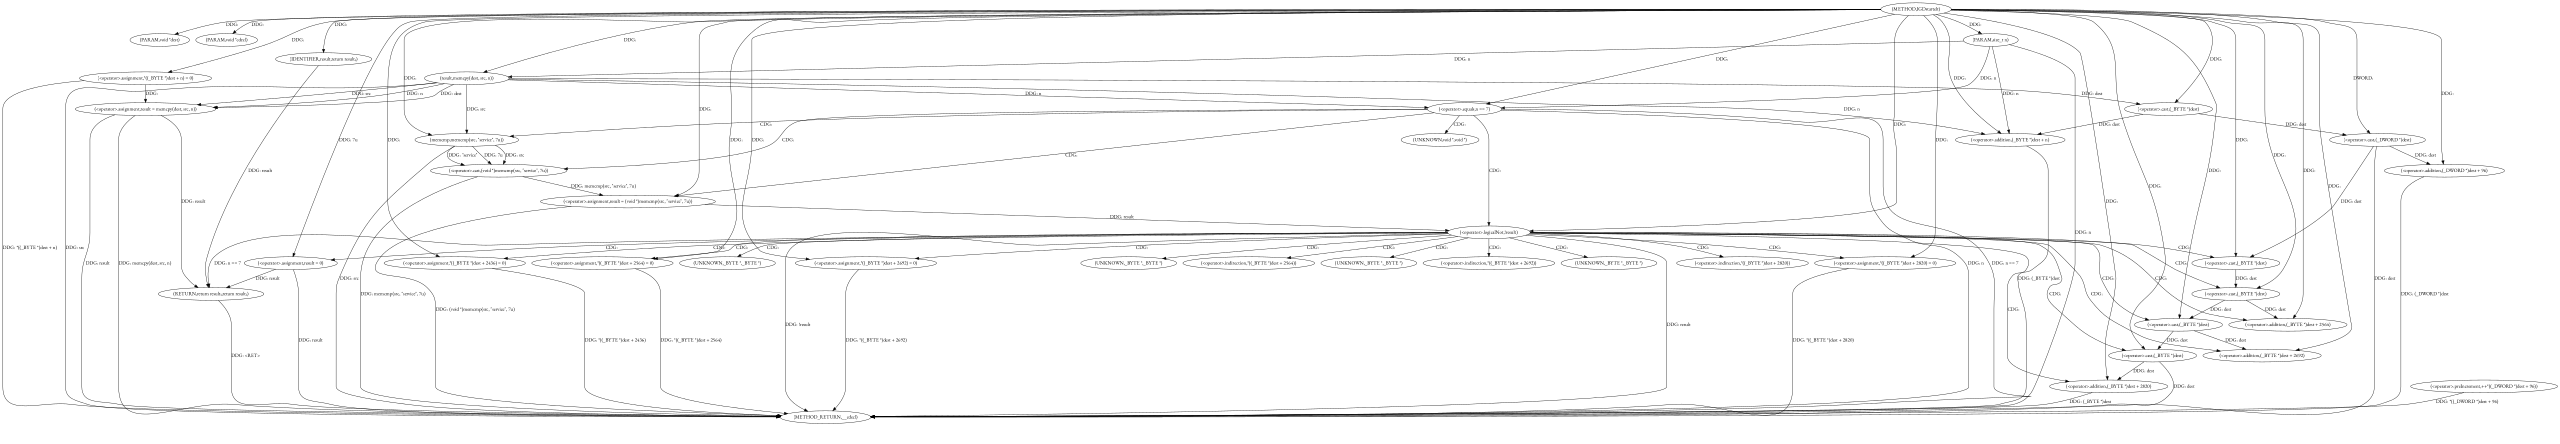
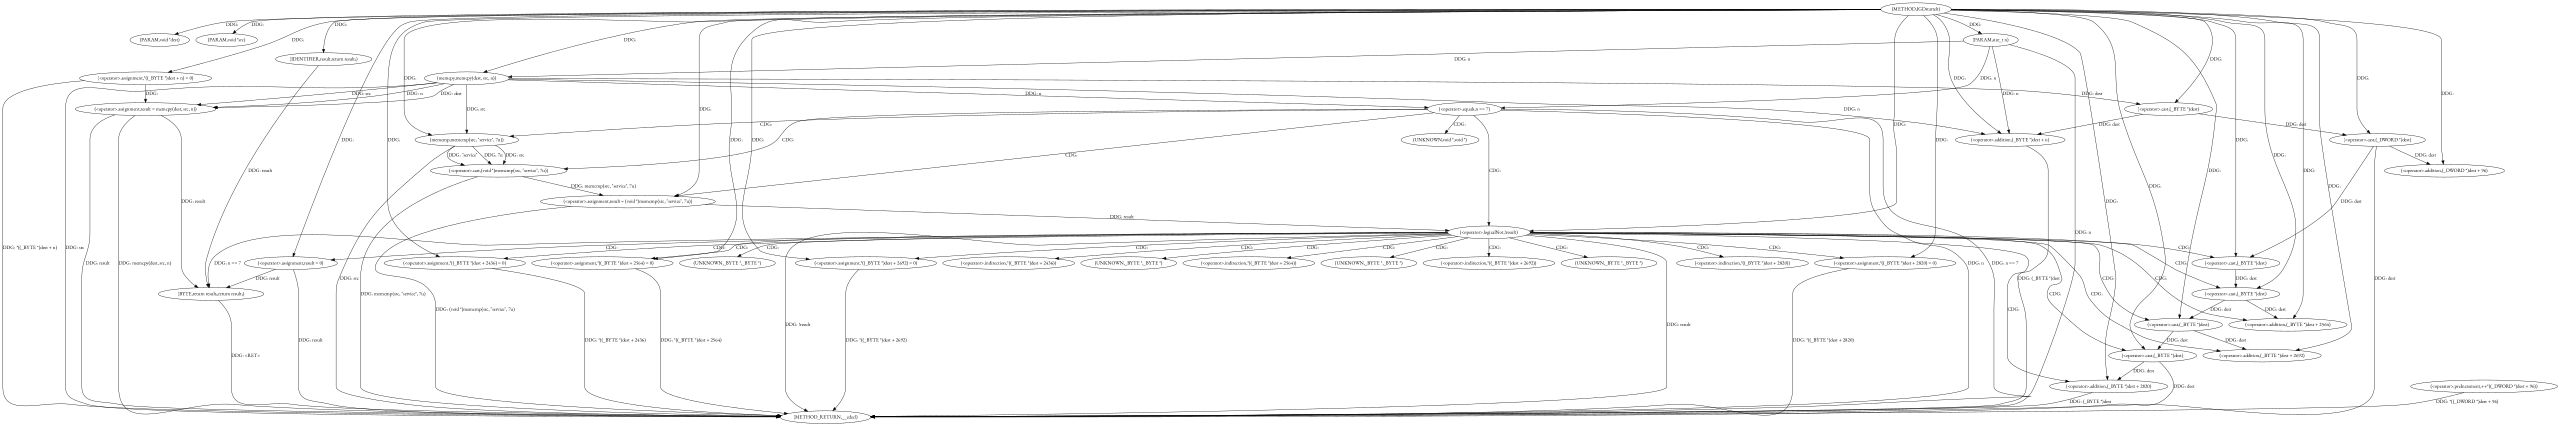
node "(PARAM,void *cdecl)": label "(PARAM,void *cdecl)" -> "(PARAM,void *src)"
edge "(METHOD,IGDstartelt)" -> "(<operator>.equals,n == 7)": removed, label "DDG:"
node "(result,memcpy(dest, src, n))": label "(result,memcpy(dest, src, n))" -> "(memcpy,memcpy(dest, src, n))"
edge "(METHOD,IGDstartelt)" -> "(<operator>.cast,(_DWORD *)dest)": label "DWORD: " -> "DDG: "
edge "(METHOD,IGDstartelt)" -> "(<operator>.assignment,result = 0)": label "DDG: 7u" -> "DDG: "
node "(<operator>.indirection,*((_BYTE *)dest + 2436))": added
node "(RETURN,return result;,return result;)": label "(RETURN,return result;,return result;)" -> "(BYTE,return result;,return result;)"
edge "(<operator>.addition,(_DWORD *)dest + 96)" -> "(METHOD_RETURN,__cdecl)": removed, label "DDG: (_DWORD *)dest"
